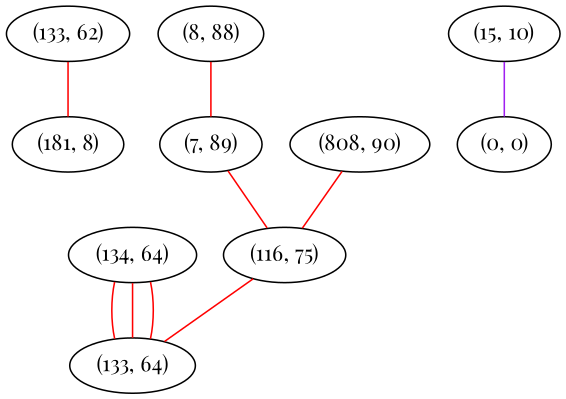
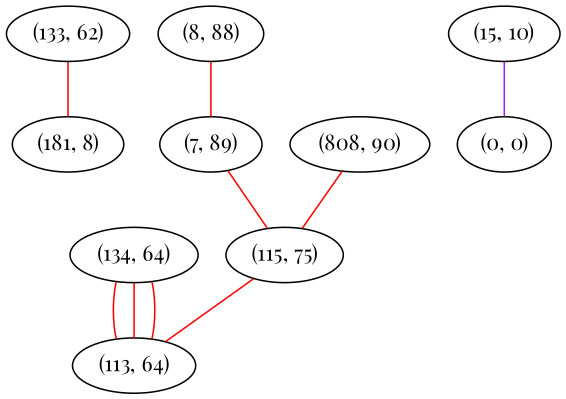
node "(116, 75)": label "(116, 75)" -> "(115, 75)"
node "(133, 64)": label "(133, 64)" -> "(113, 64)"
